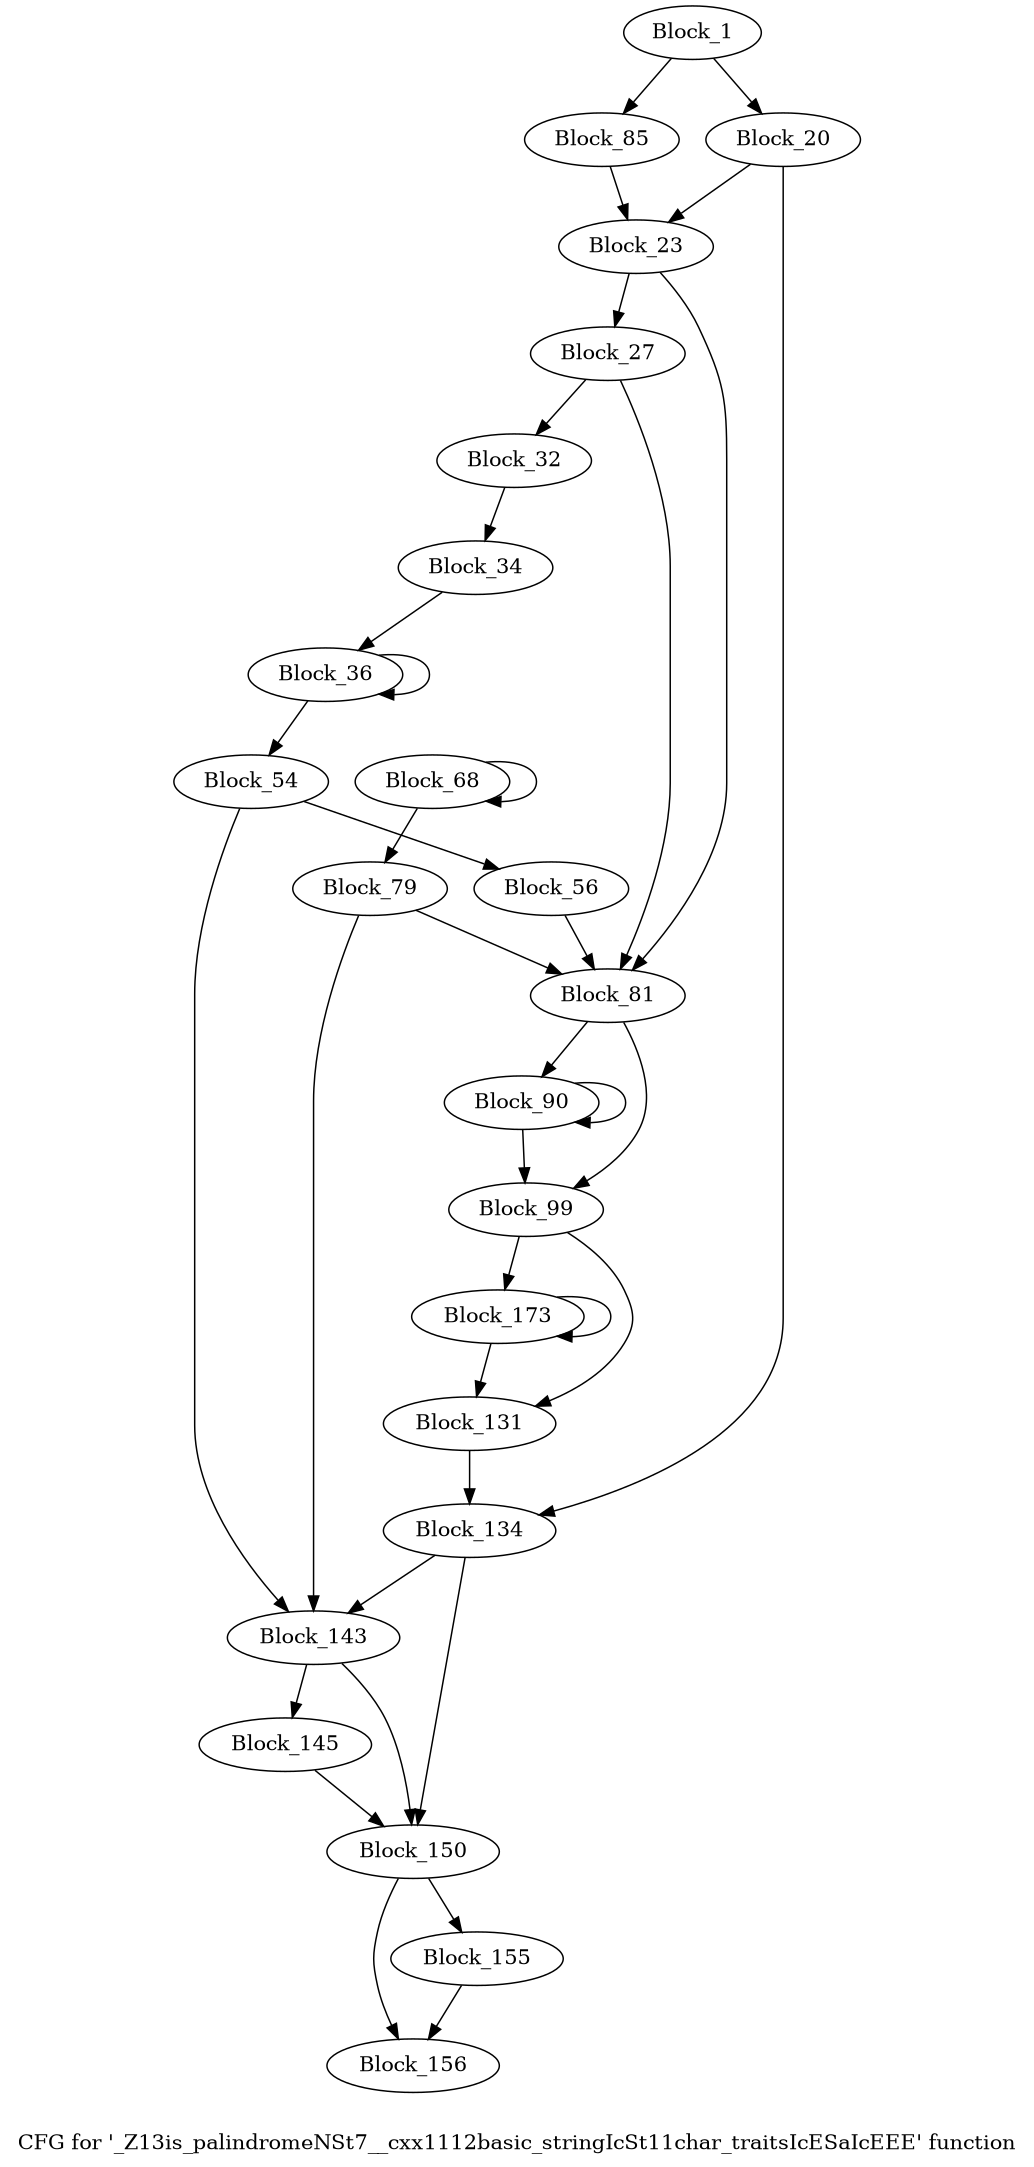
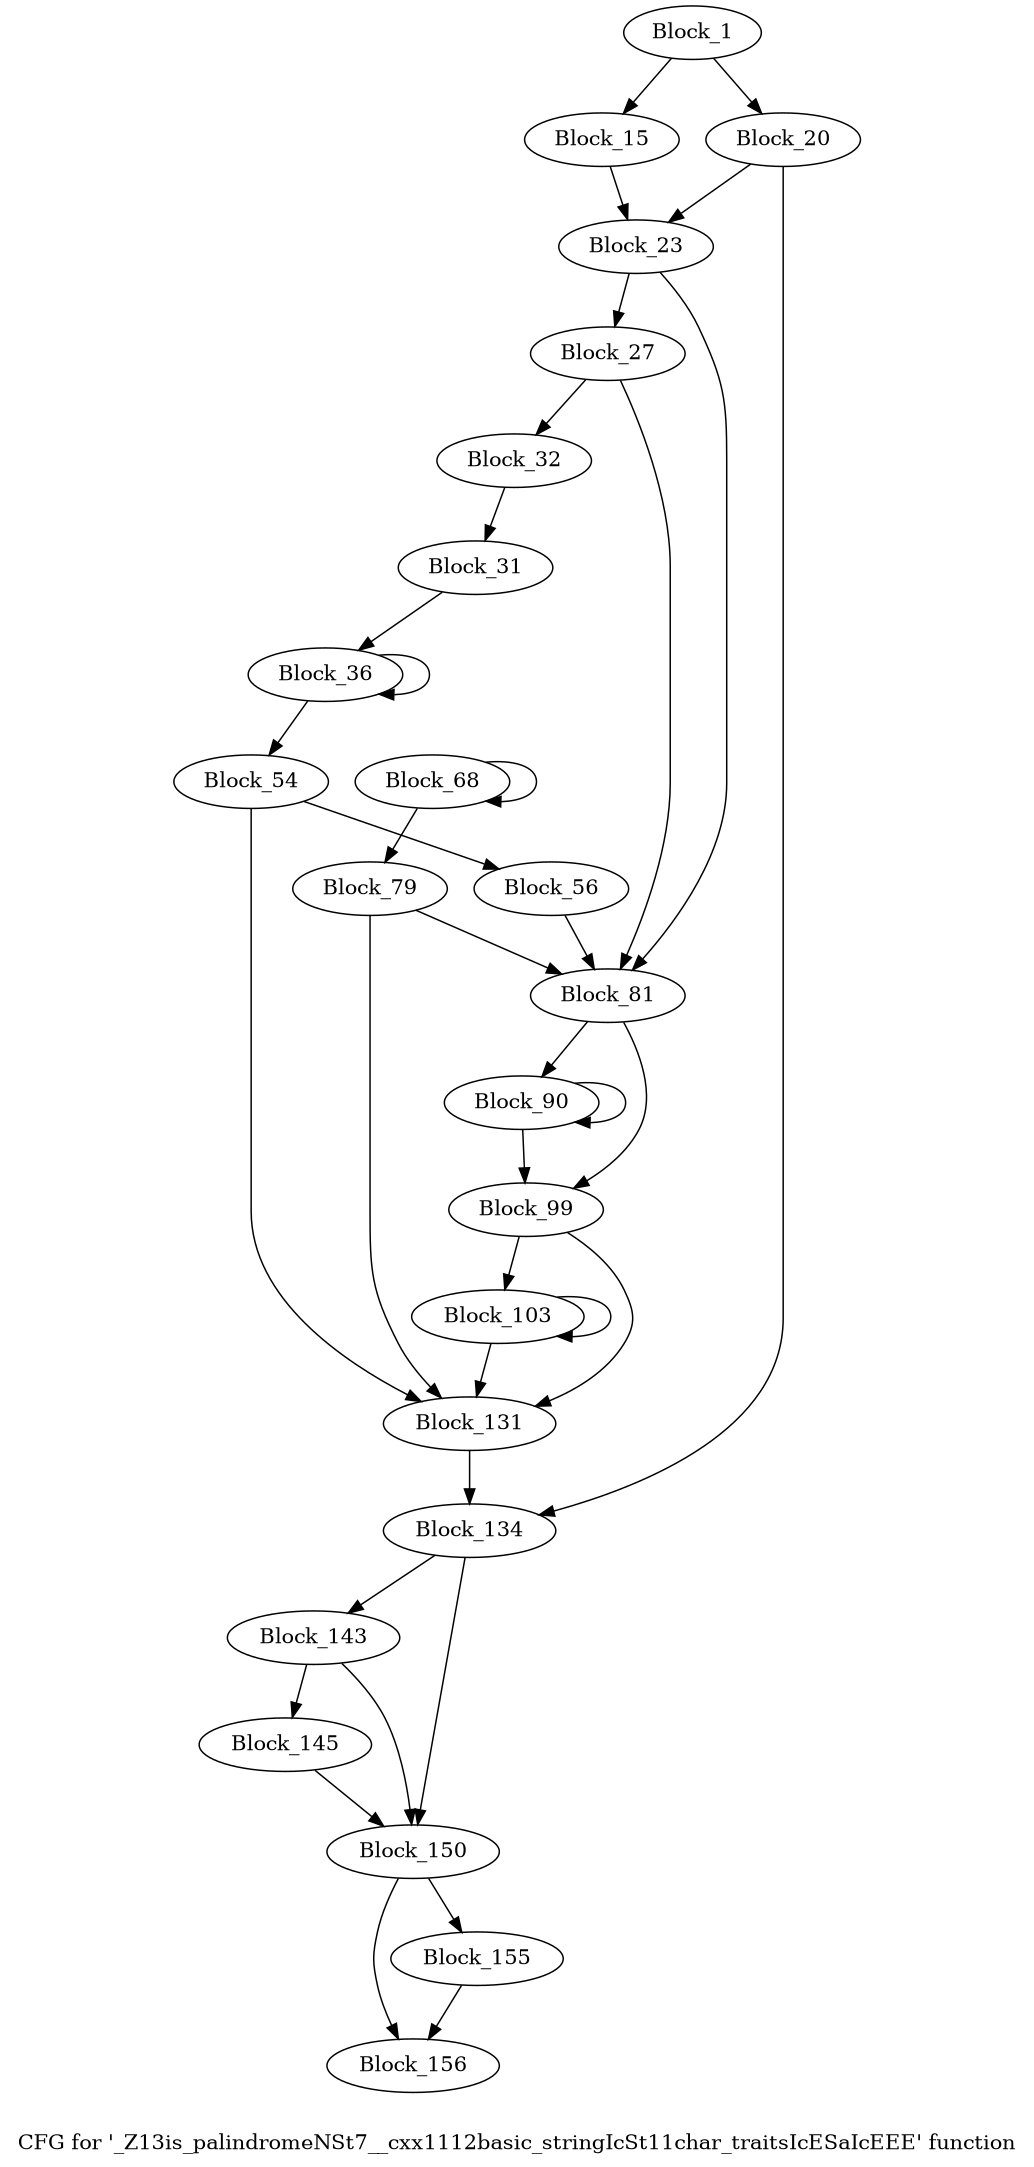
node "Block_85": label "Block_85" -> "Block_15"
node "Block_34": label "Block_34" -> "Block_31"
edge "Block_54" -> "Block_143": now "Block_54" -> "Block_131"
edge "Block_79" -> "Block_143": now "Block_79" -> "Block_131"
node "Block_173": label "Block_173" -> "Block_103"
